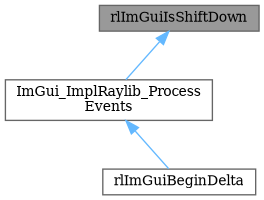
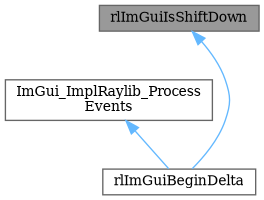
edge "ImGui_ImplRaylib_Process Events" -> "rlImGuiIsShiftDown": now "rlImGuiBeginDelta" -> "rlImGuiIsShiftDown"
